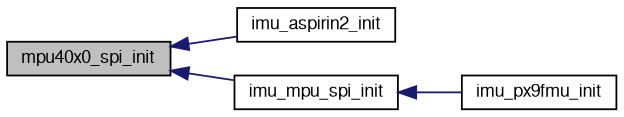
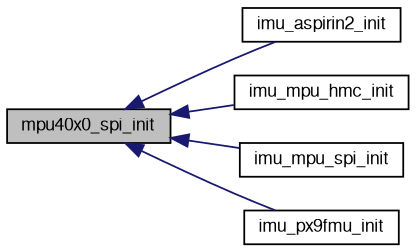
node "imu_mpu_hmc_init": added
edge "imu_px9fmu_init" -> "imu_mpu_spi_init": now "imu_px9fmu_init" -> "mpu40x0_spi_init"
